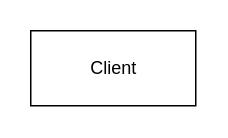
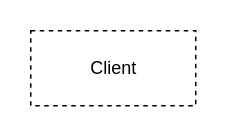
node "Client": style solid -> dashed
